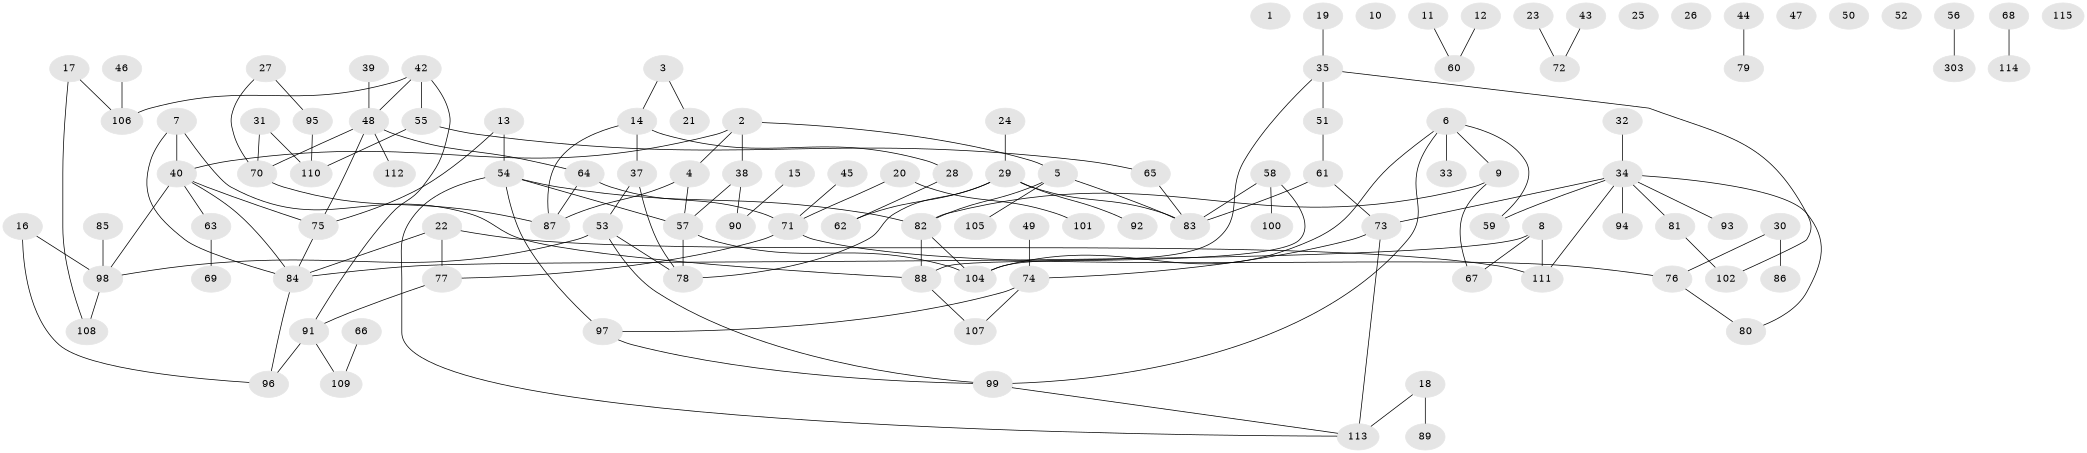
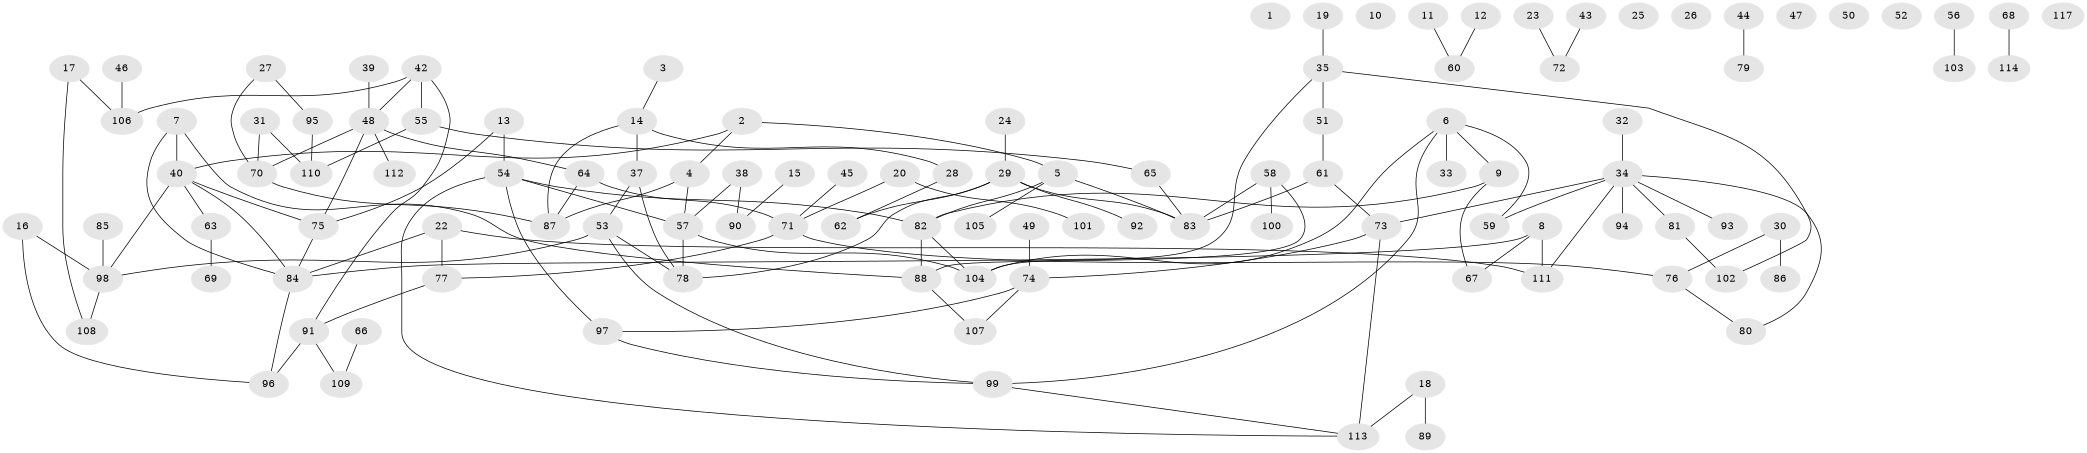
node "115": label "115" -> "117"
node "303": label "303" -> "103"
node "21": removed
edge "2" -- "38": removed
